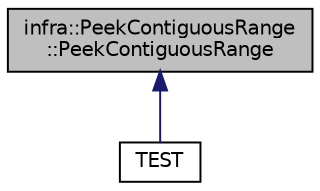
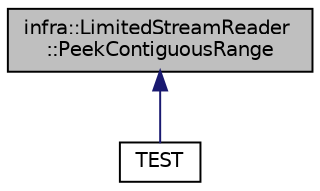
node "infra::PeekContiguousRange ::PeekContiguousRange": label "infra::PeekContiguousRange ::PeekContiguousRange" -> "infra::LimitedStreamReader ::PeekContiguousRange"
